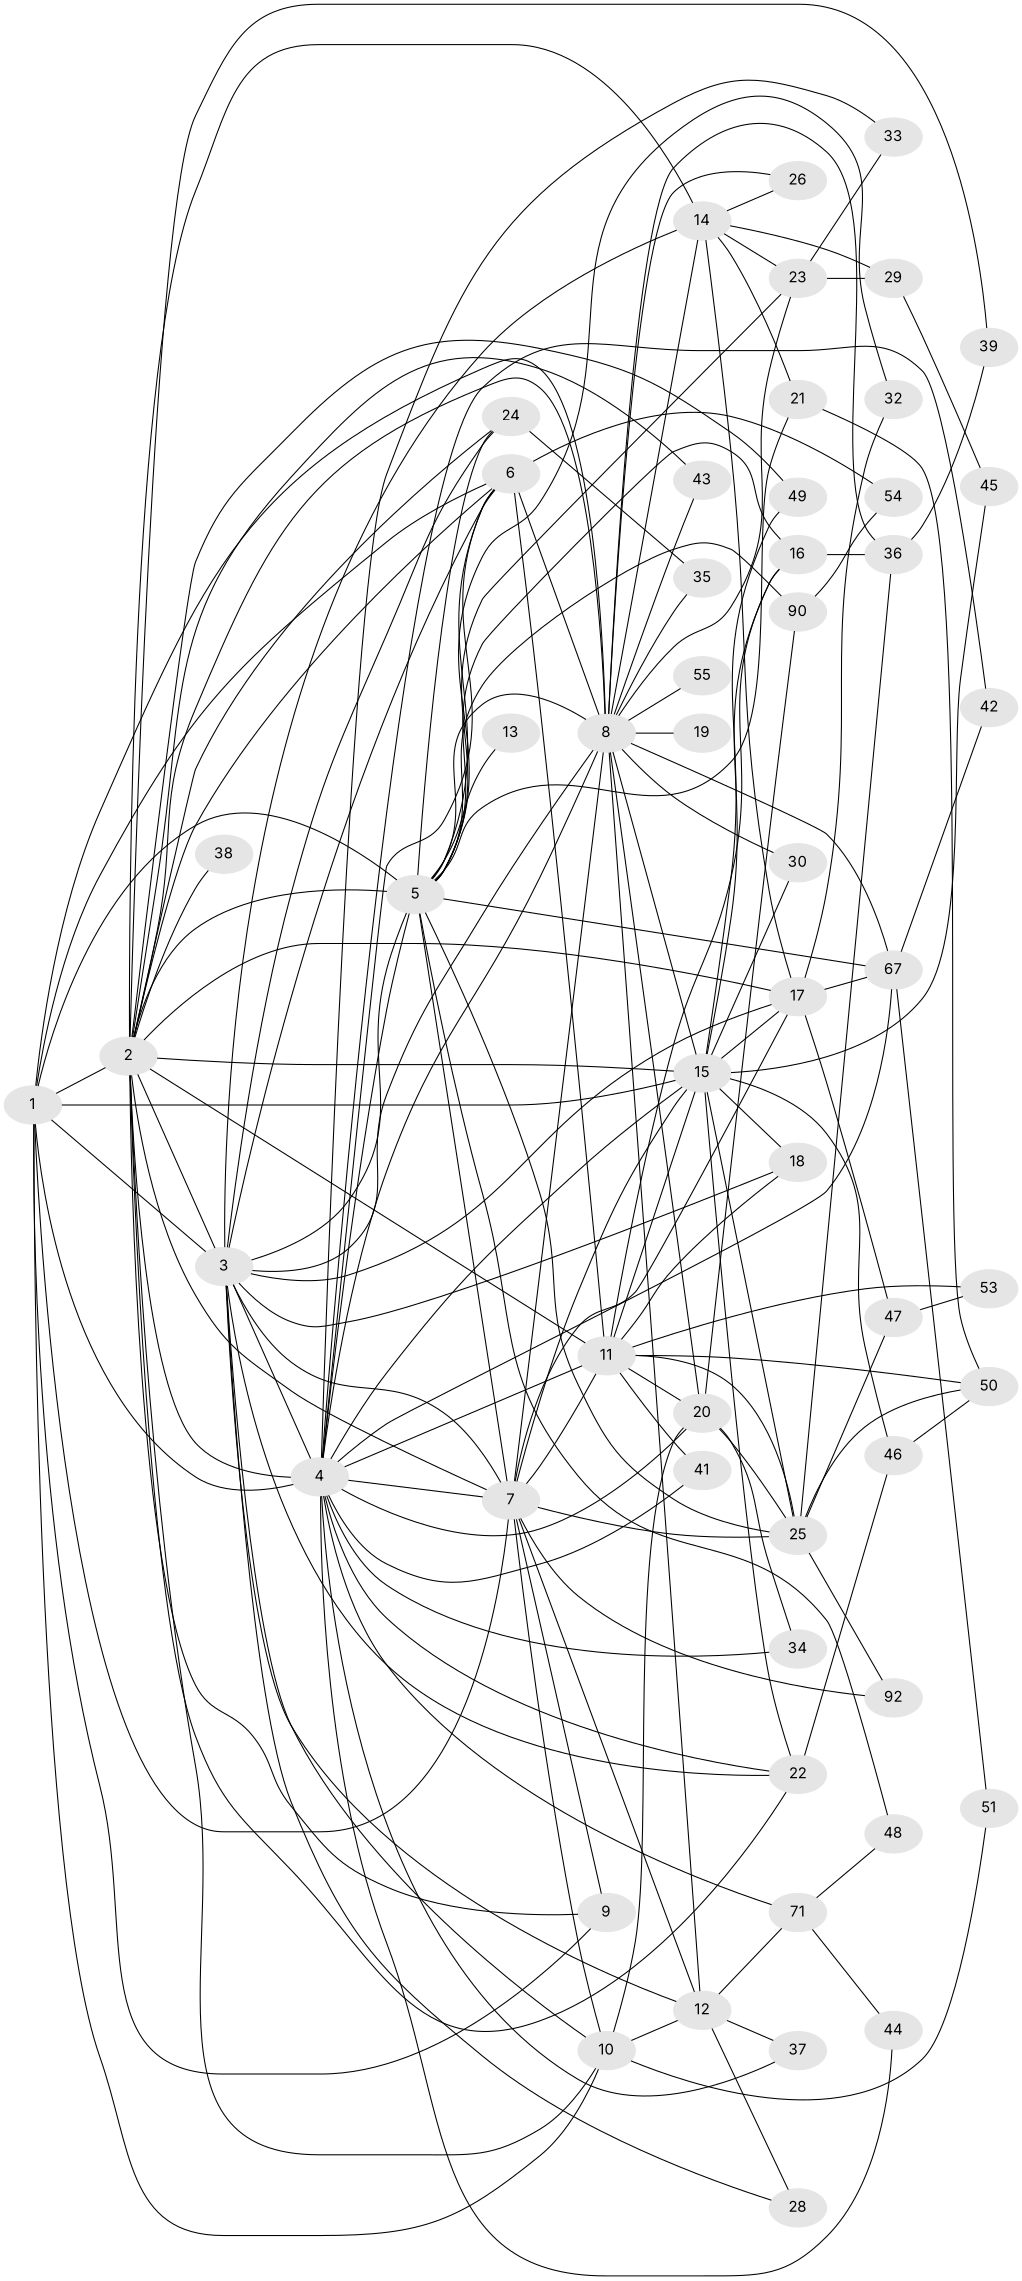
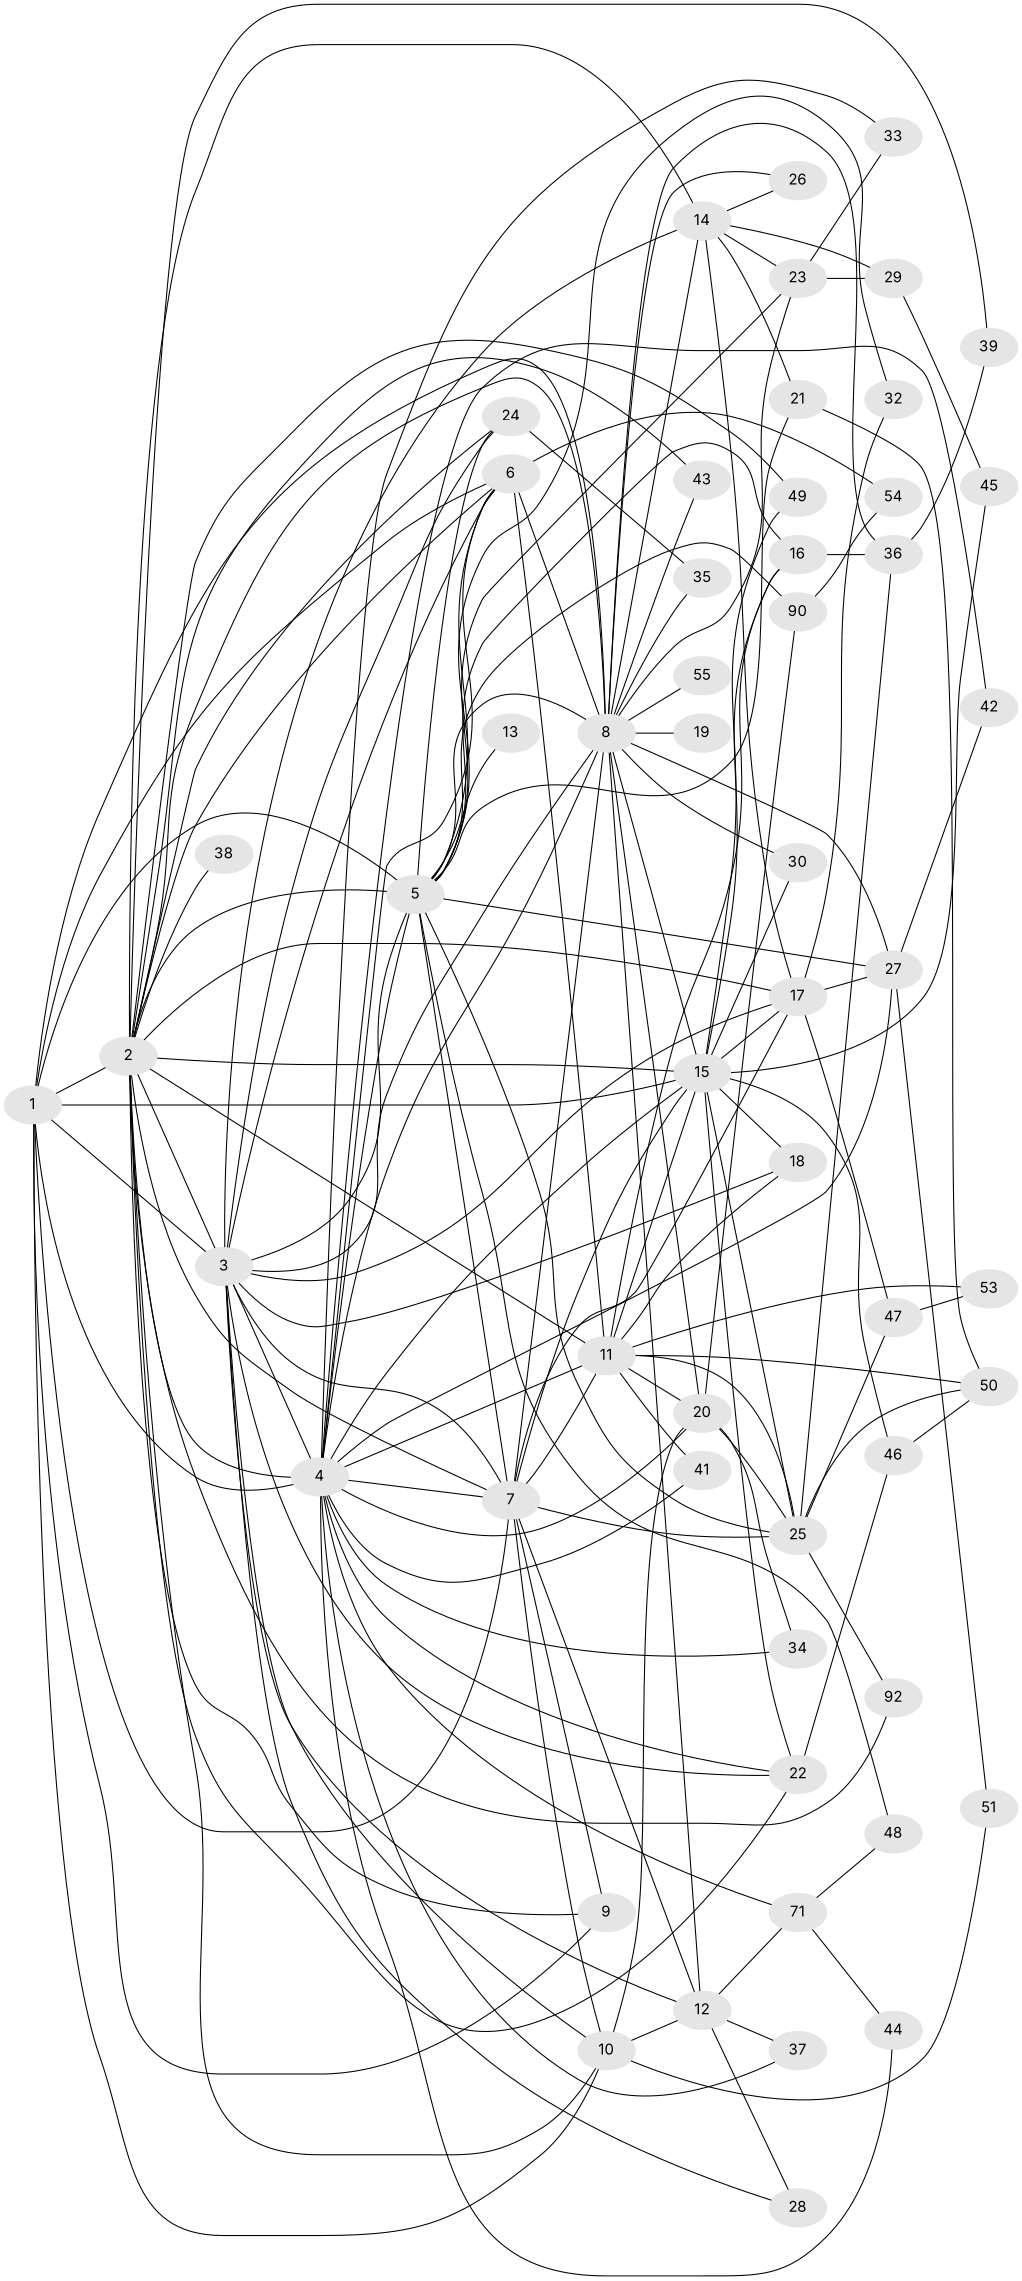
node "67": label "67" -> "27"
edge "7" -- "92": now "2" -- "92"
